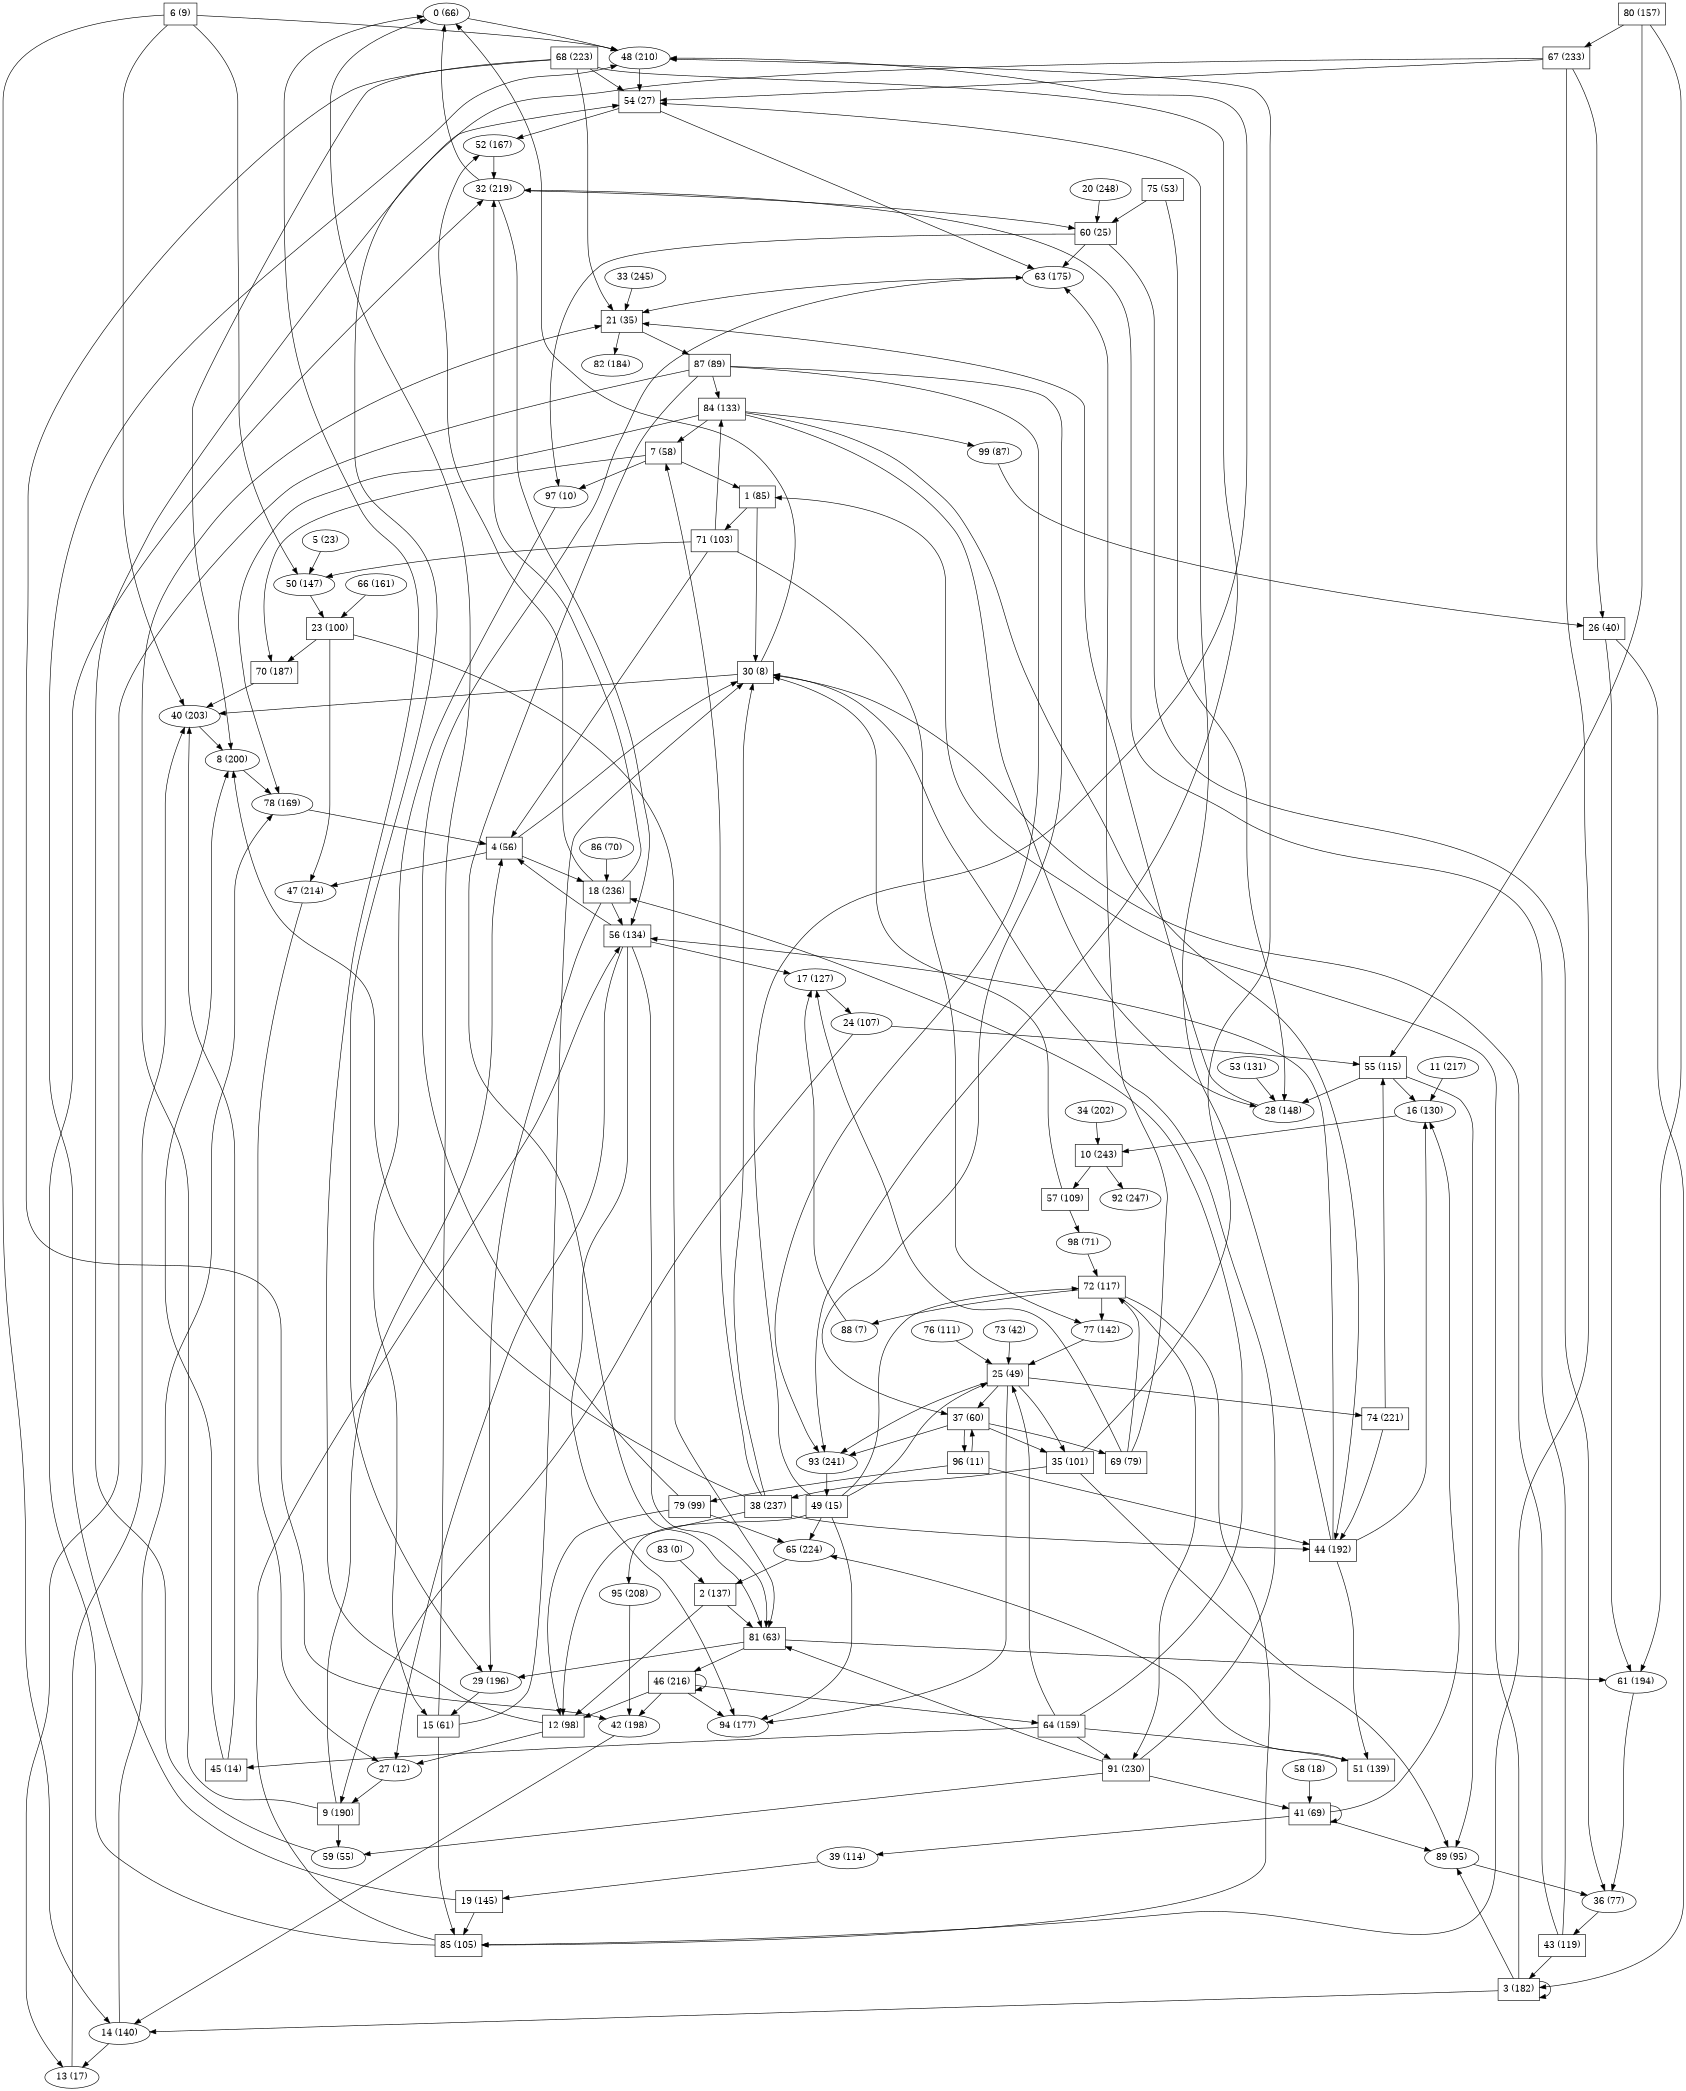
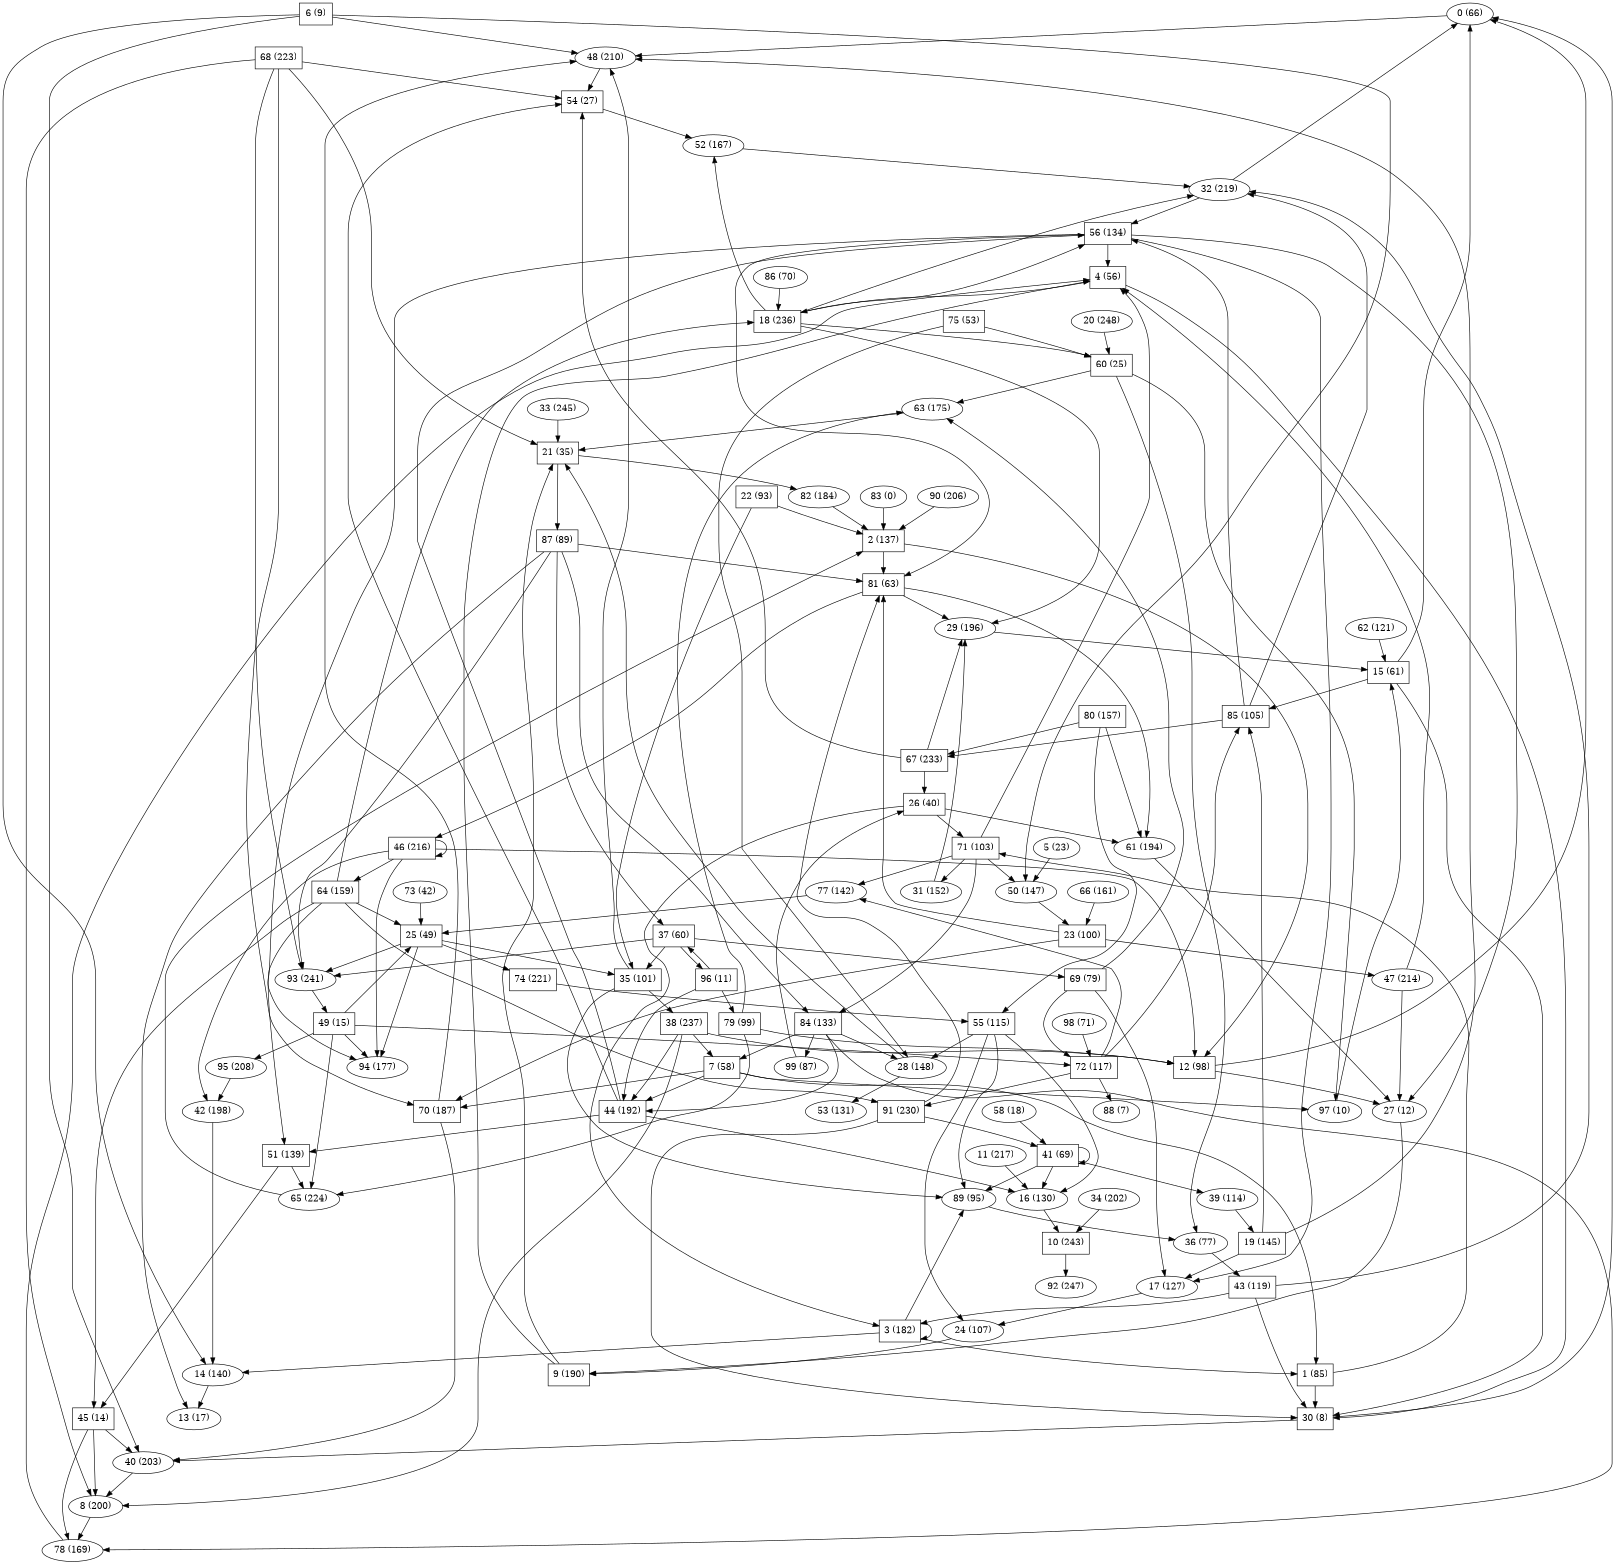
edge "54 (27)" -> "63 (175)": removed
edge "32 (219)" -> "60 (25)": now "18 (236)" -> "60 (25)"
node "22 (93)": added
node "90 (206)": added
edge "82 (184)" -> "2 (137)": added
node "62 (121)": added
edge "49 (15)" -> "48 (210)": now "70 (187)" -> "48 (210)"
edge "26 (40)" -> "71 (103)": added
edge "4 (56)" -> "47 (214)": reversed
node "31 (152)": added
edge "68 (223)" -> "42 (198)": now "68 (223)" -> "70 (187)"
edge "24 (107)" -> "55 (115)": reversed
edge "53 (131)" -> "28 (148)": reversed
edge "38 (237)" -> "30 (8)": removed
edge "88 (7)" -> "17 (127)": now "19 (145)" -> "17 (127)"
node "57 (109)": removed
edge "51 (139)" -> "45 (14)": added
node "76 (111)": removed
edge "25 (49)" -> "37 (60)": removed
edge "13 (17)" -> "40 (203)": removed
edge "14 (140)" -> "78 (169)": now "45 (14)" -> "78 (169)"
edge "67 (233)" -> "85 (105)": reversed
edge "74 (221)" -> "44 (192)": now "7 (58)" -> "44 (192)"
edge "61 (194)" -> "36 (77)": now "61 (194)" -> "27 (12)"
node "59 (55)": removed
